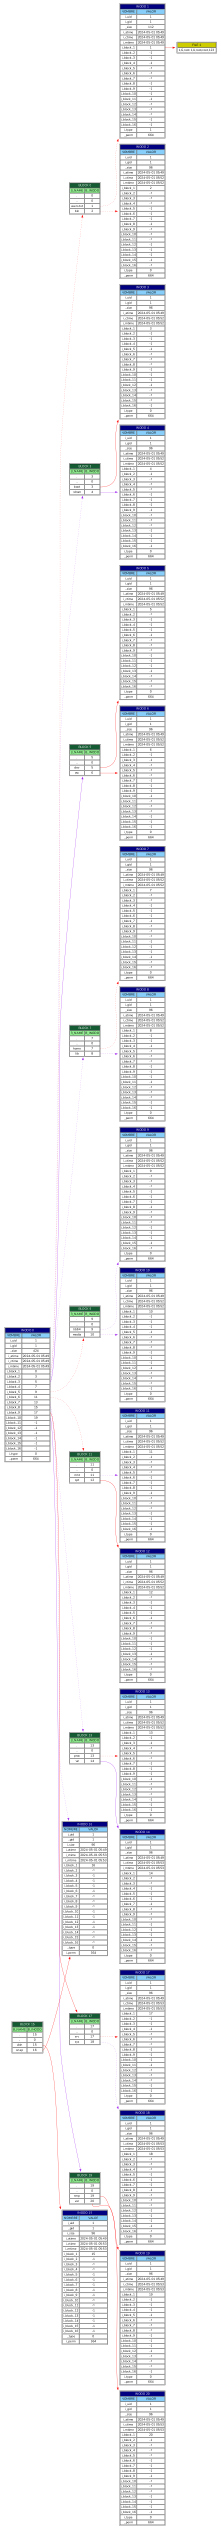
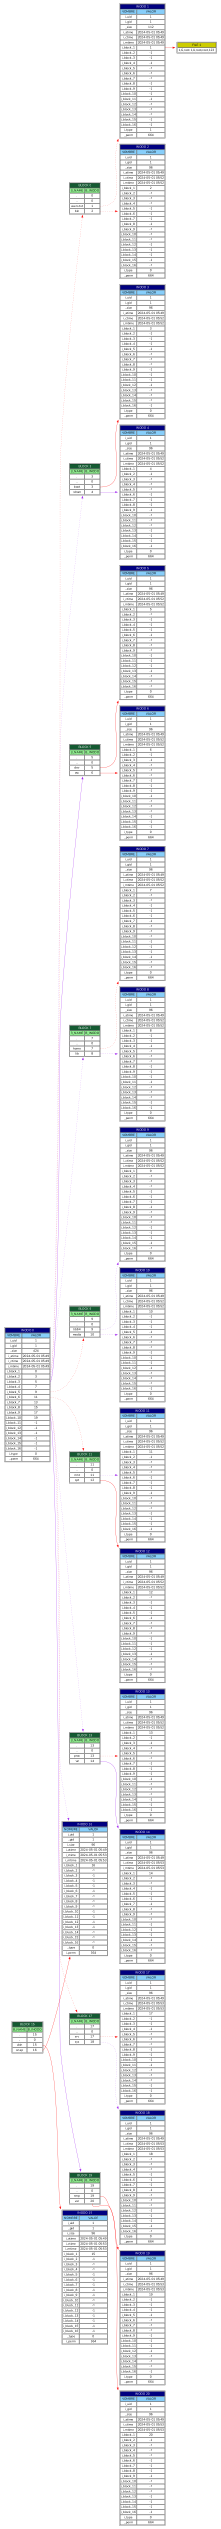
edge "INODO 0" -> "BLOCK 17": style solid -> dotted
